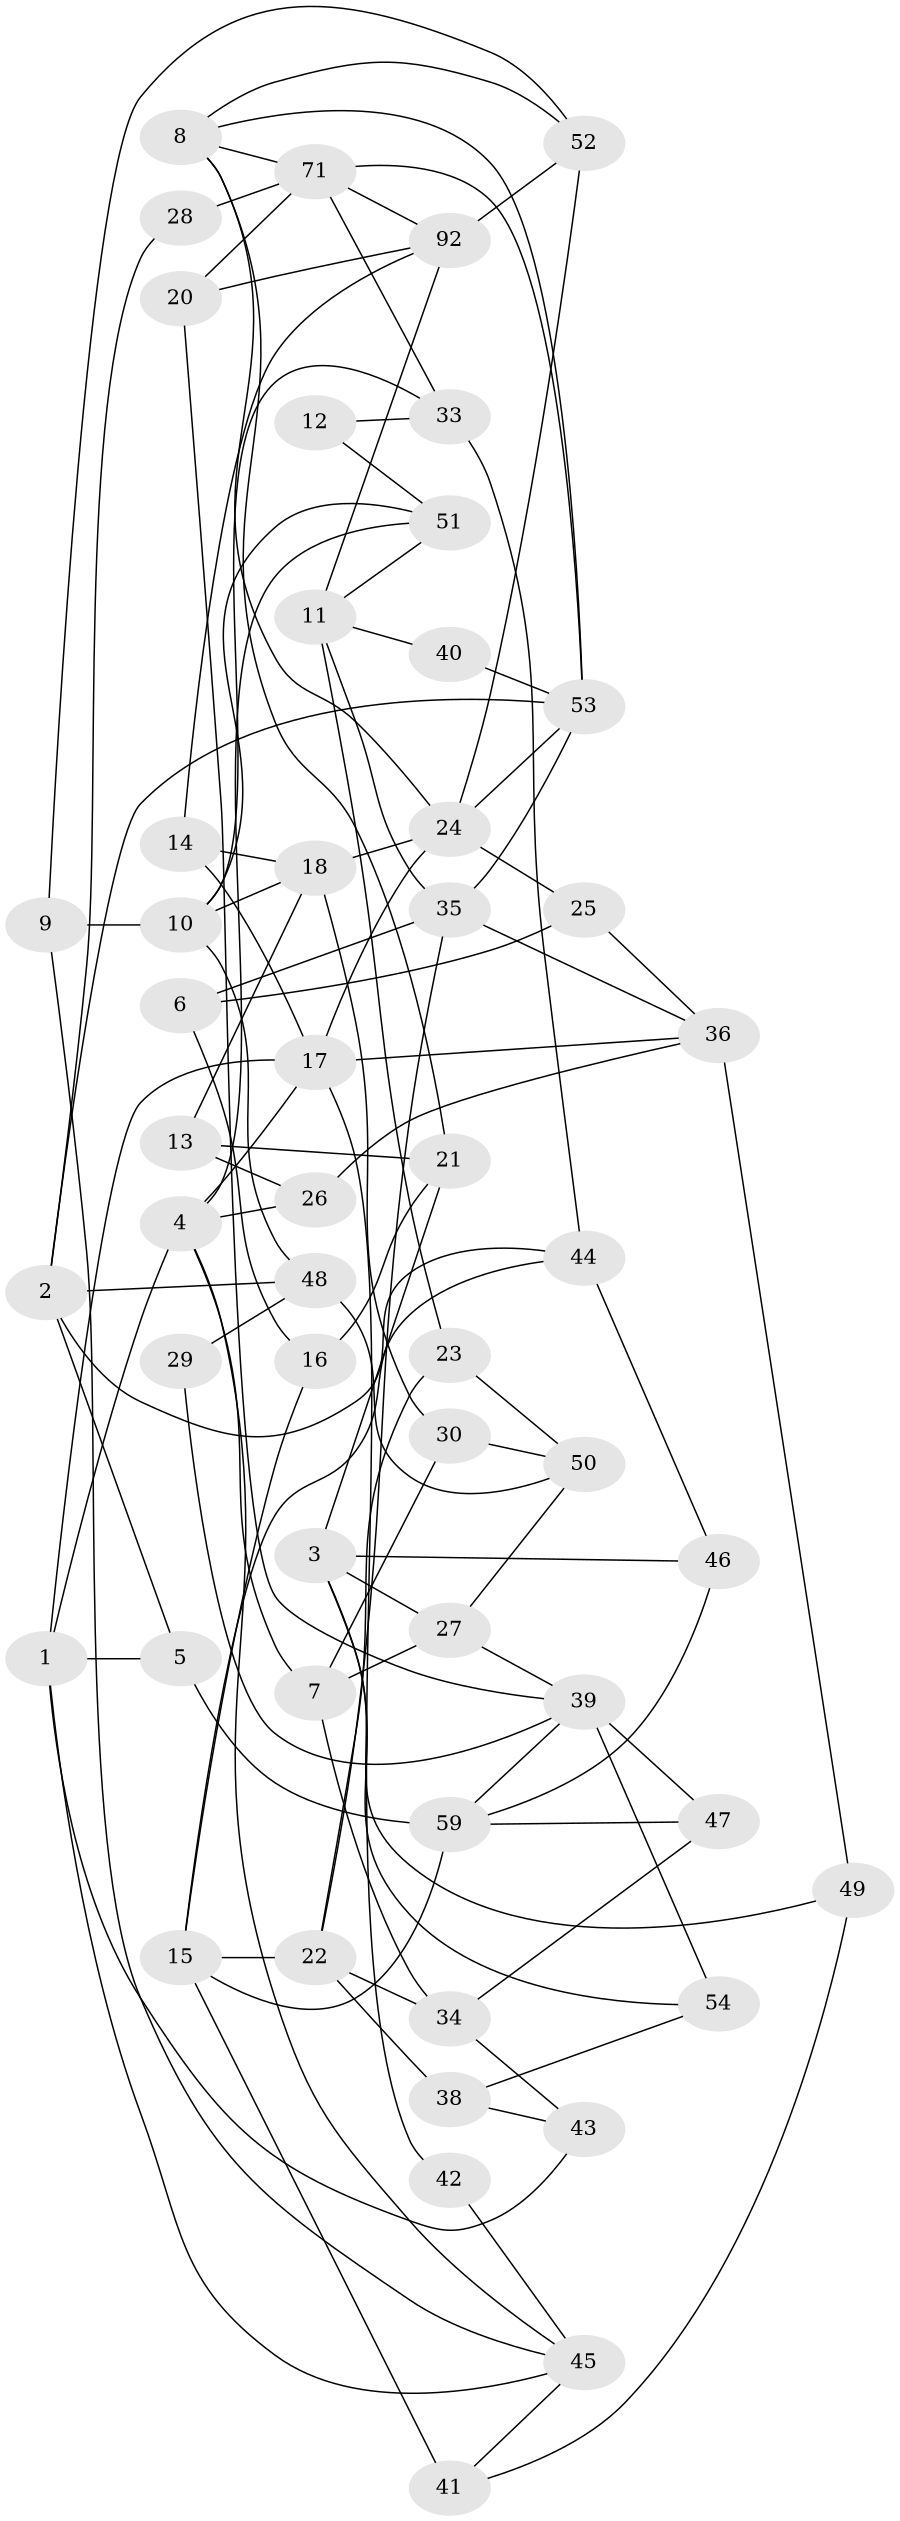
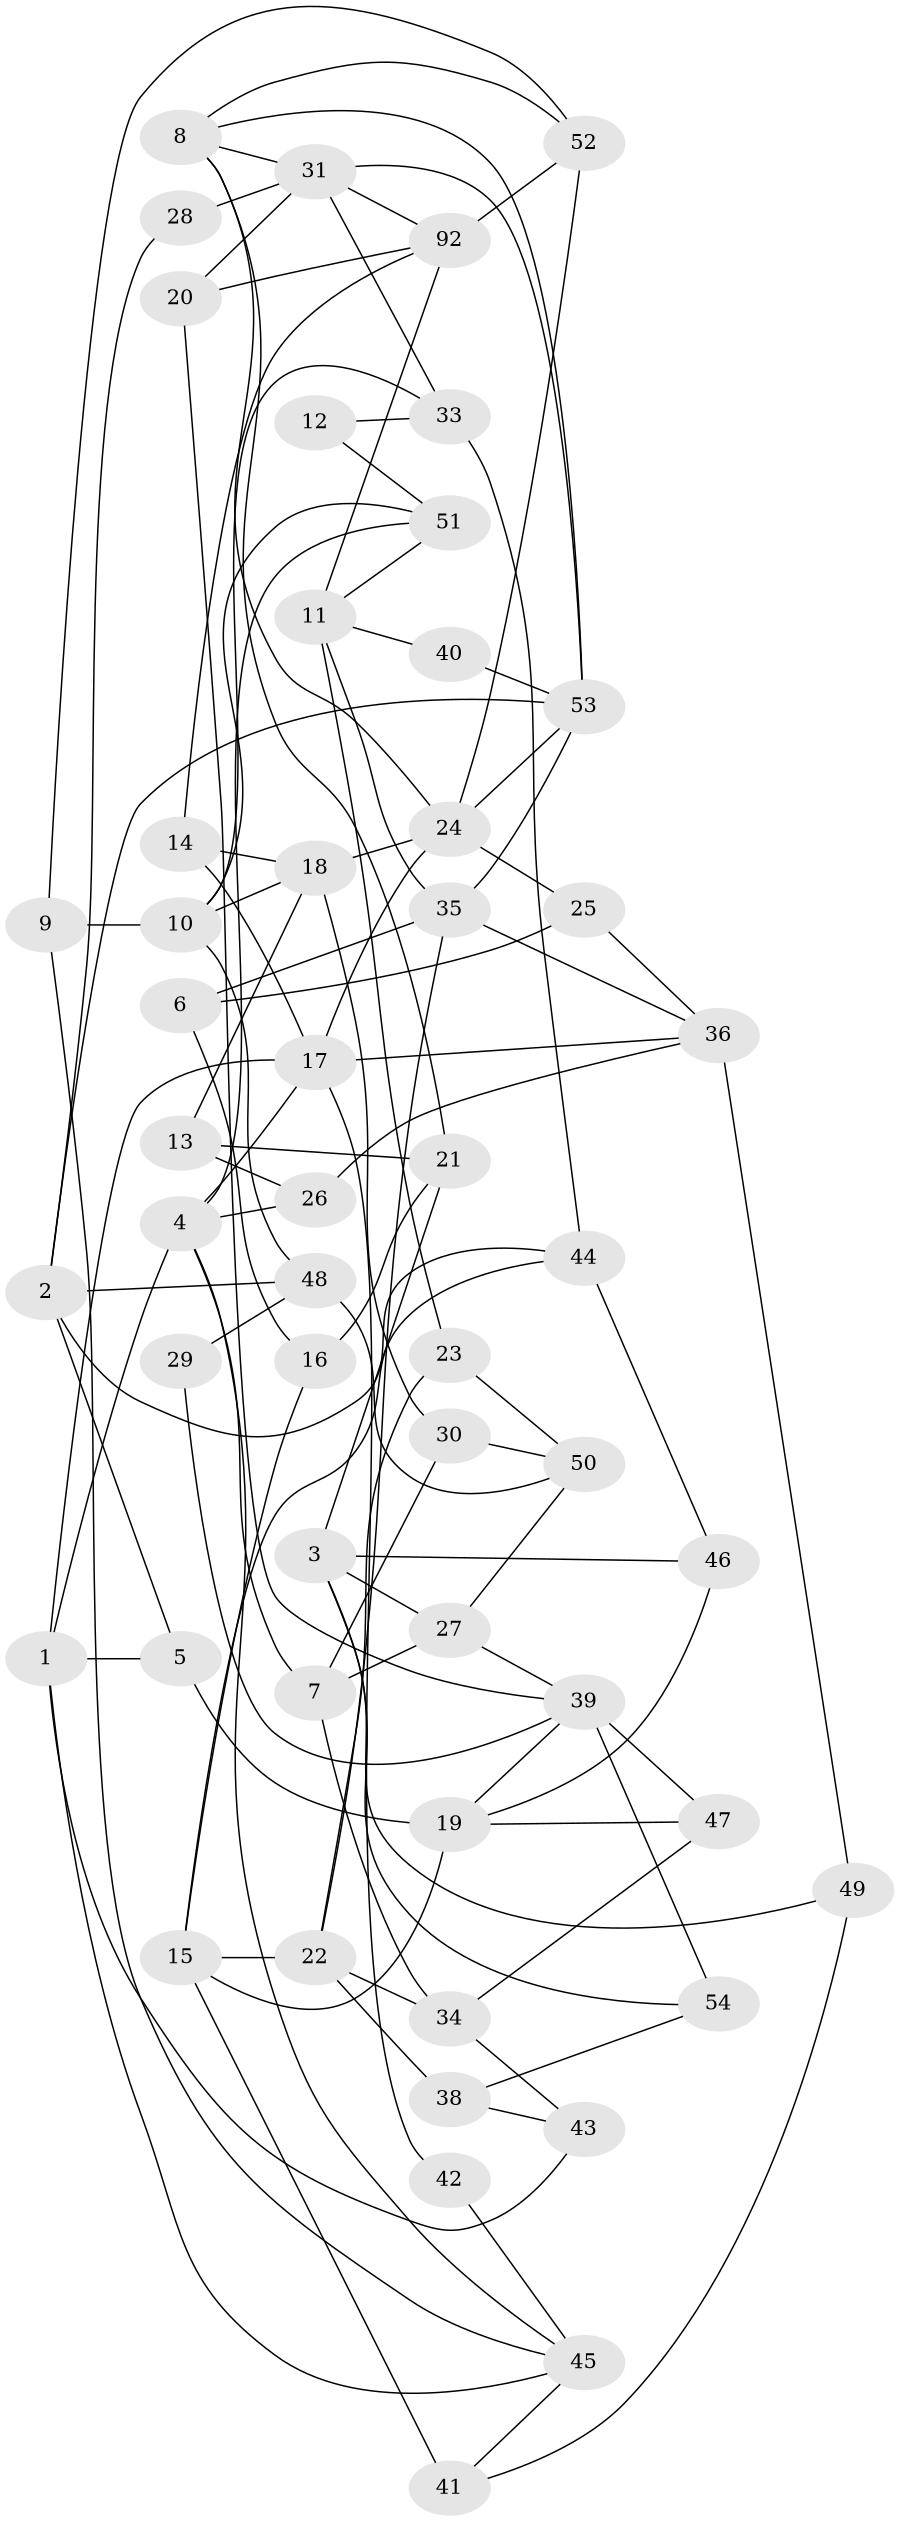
node "71": label "71" -> "31"
node "59": label "59" -> "19"
